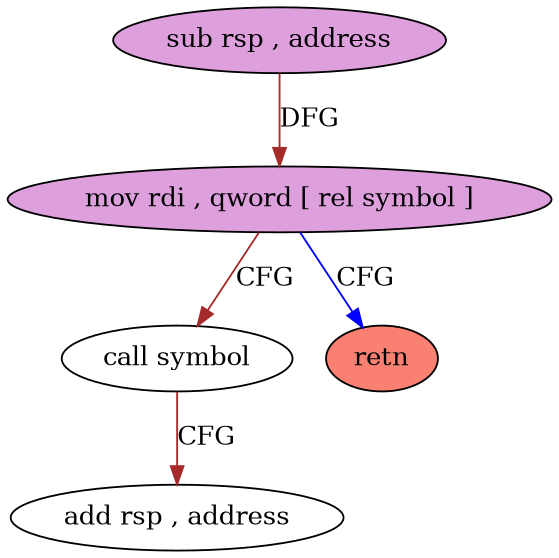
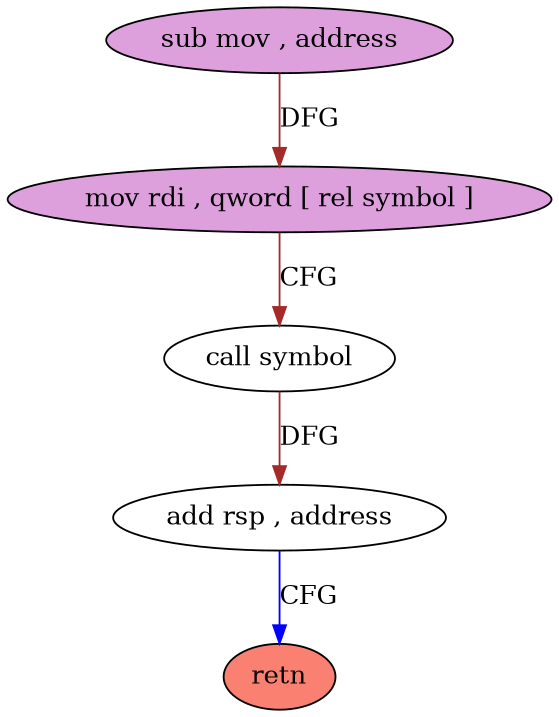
node "sub rsp , address": label "sub rsp , address" -> "sub mov , address"
edge "mov rdi , qword [ rel symbol ]" -> "retn": now "add rsp , address" -> "retn"
edge "call symbol" -> "add rsp , address": label "CFG" -> "DFG"
